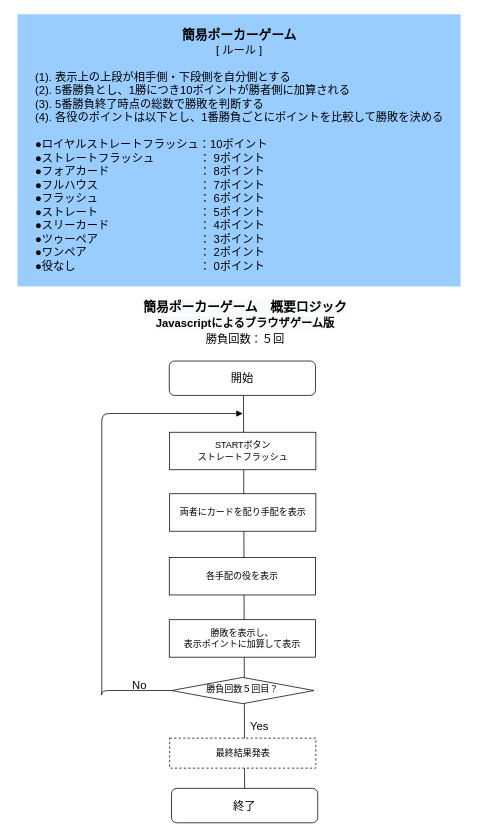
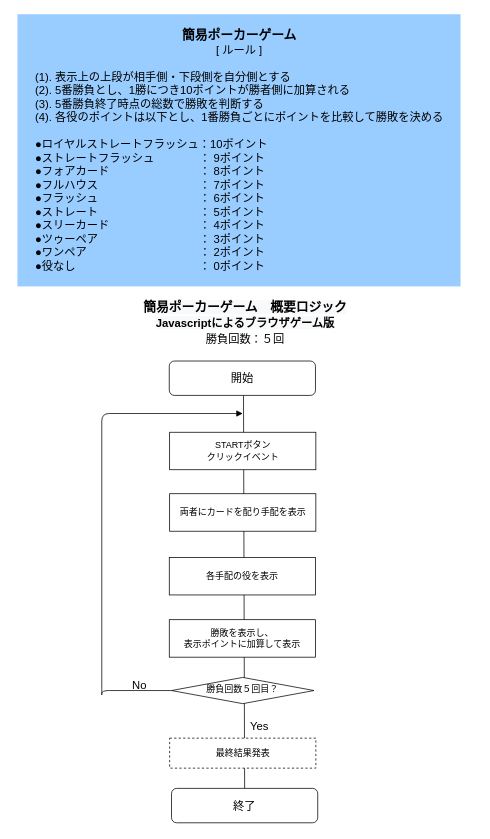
node "STARTボタン ストレートフラッシュ": label "STARTボタン ストレートフラッシュ" -> "STARTボタン クリックイベント"
